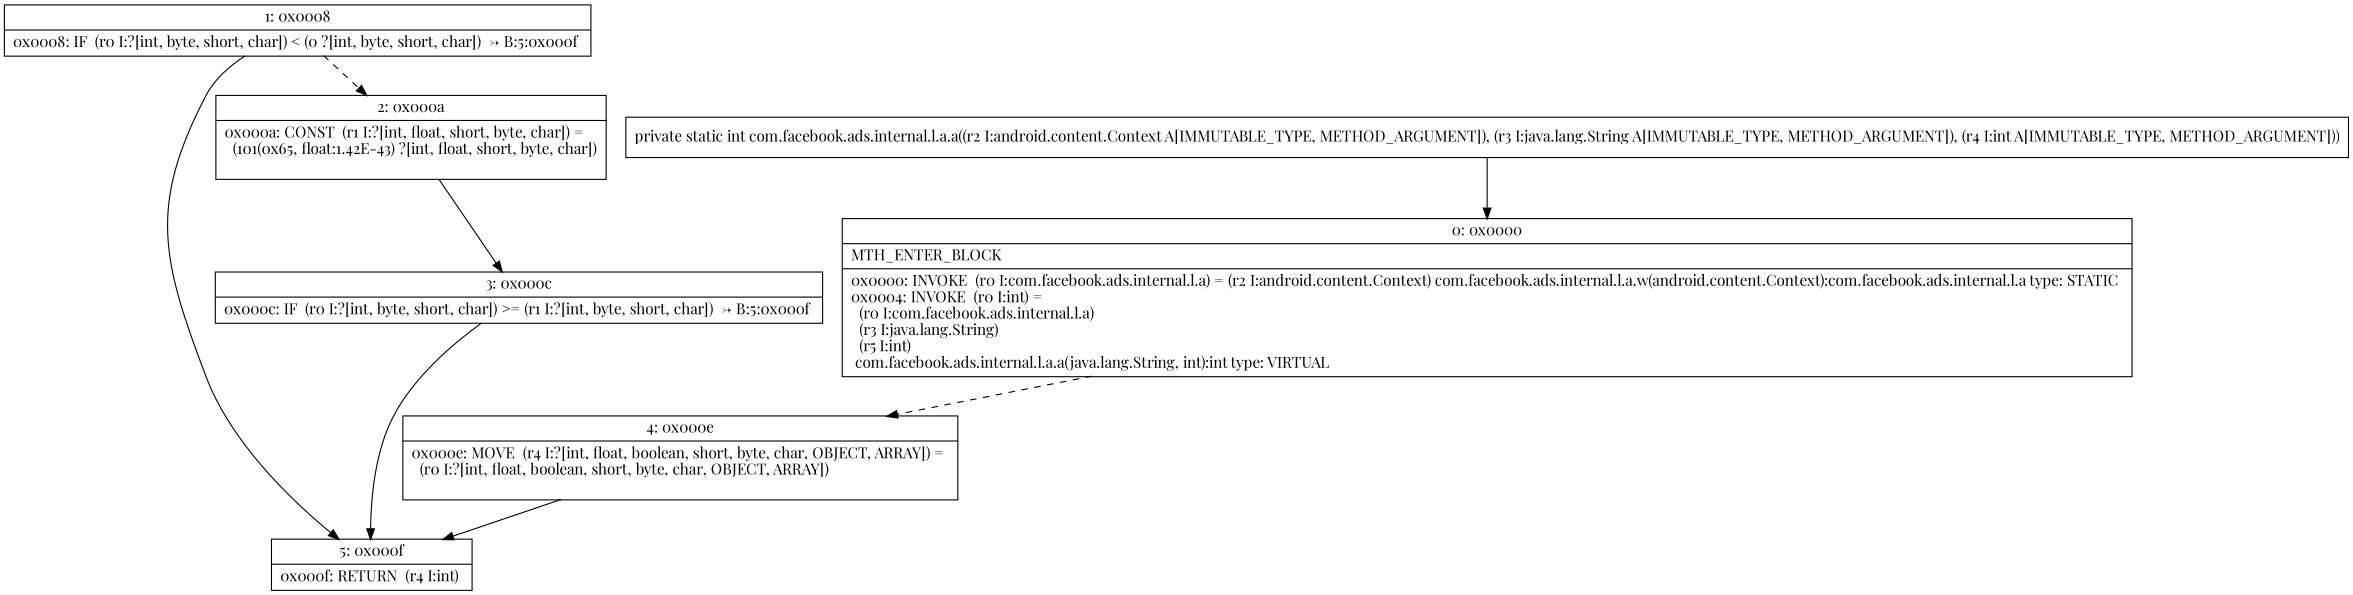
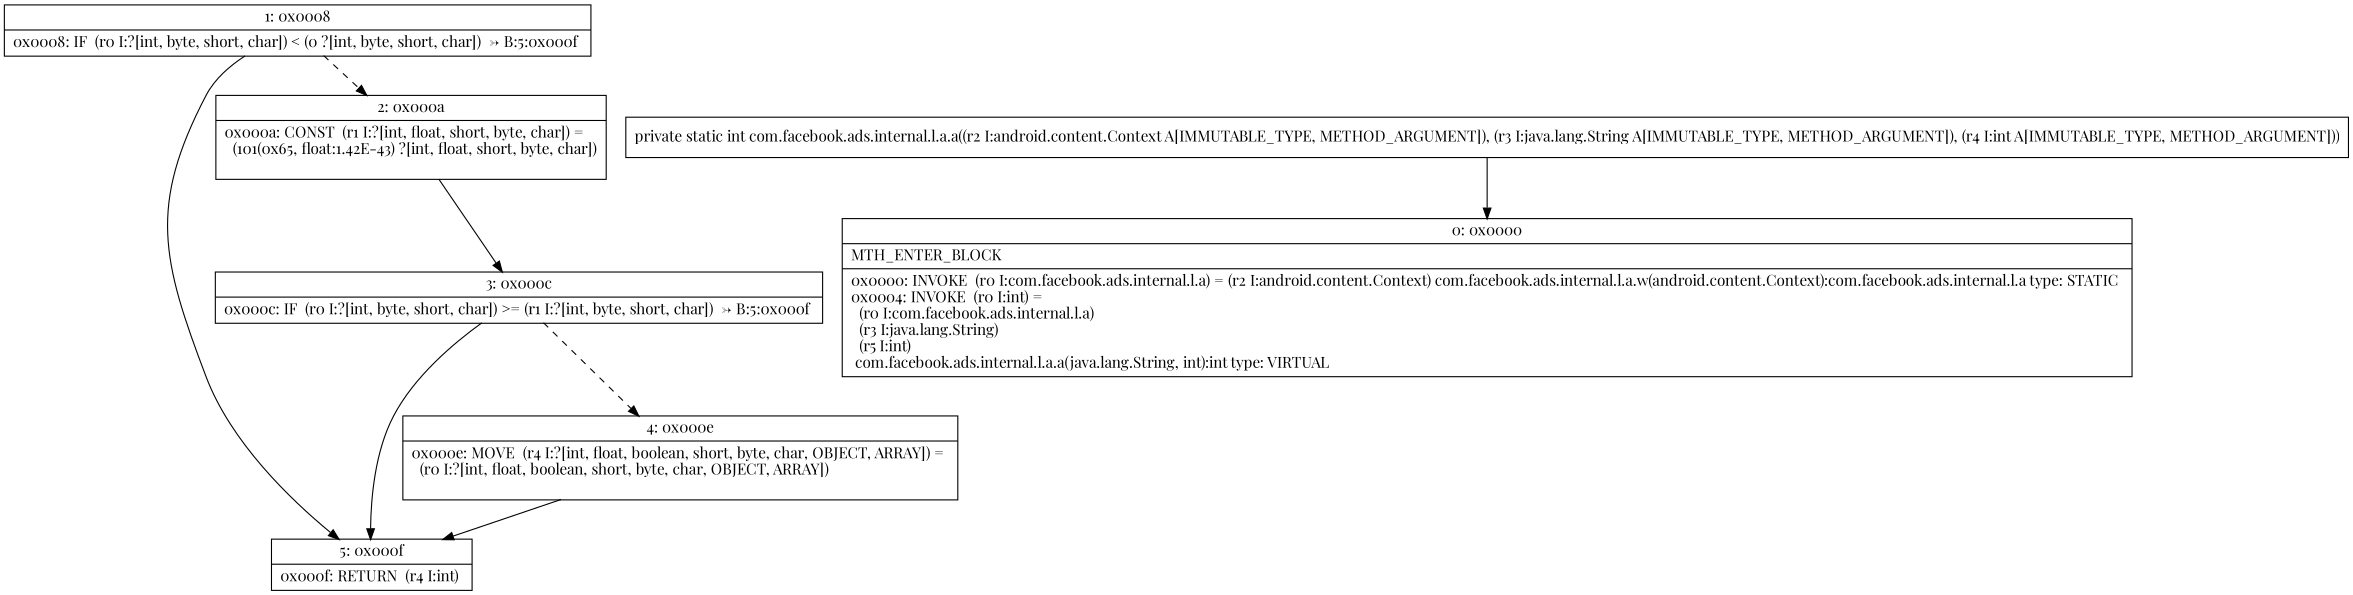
edge "0: 0x0000" -> "4: 0x000e": now "3: 0x000c" -> "4: 0x000e"
